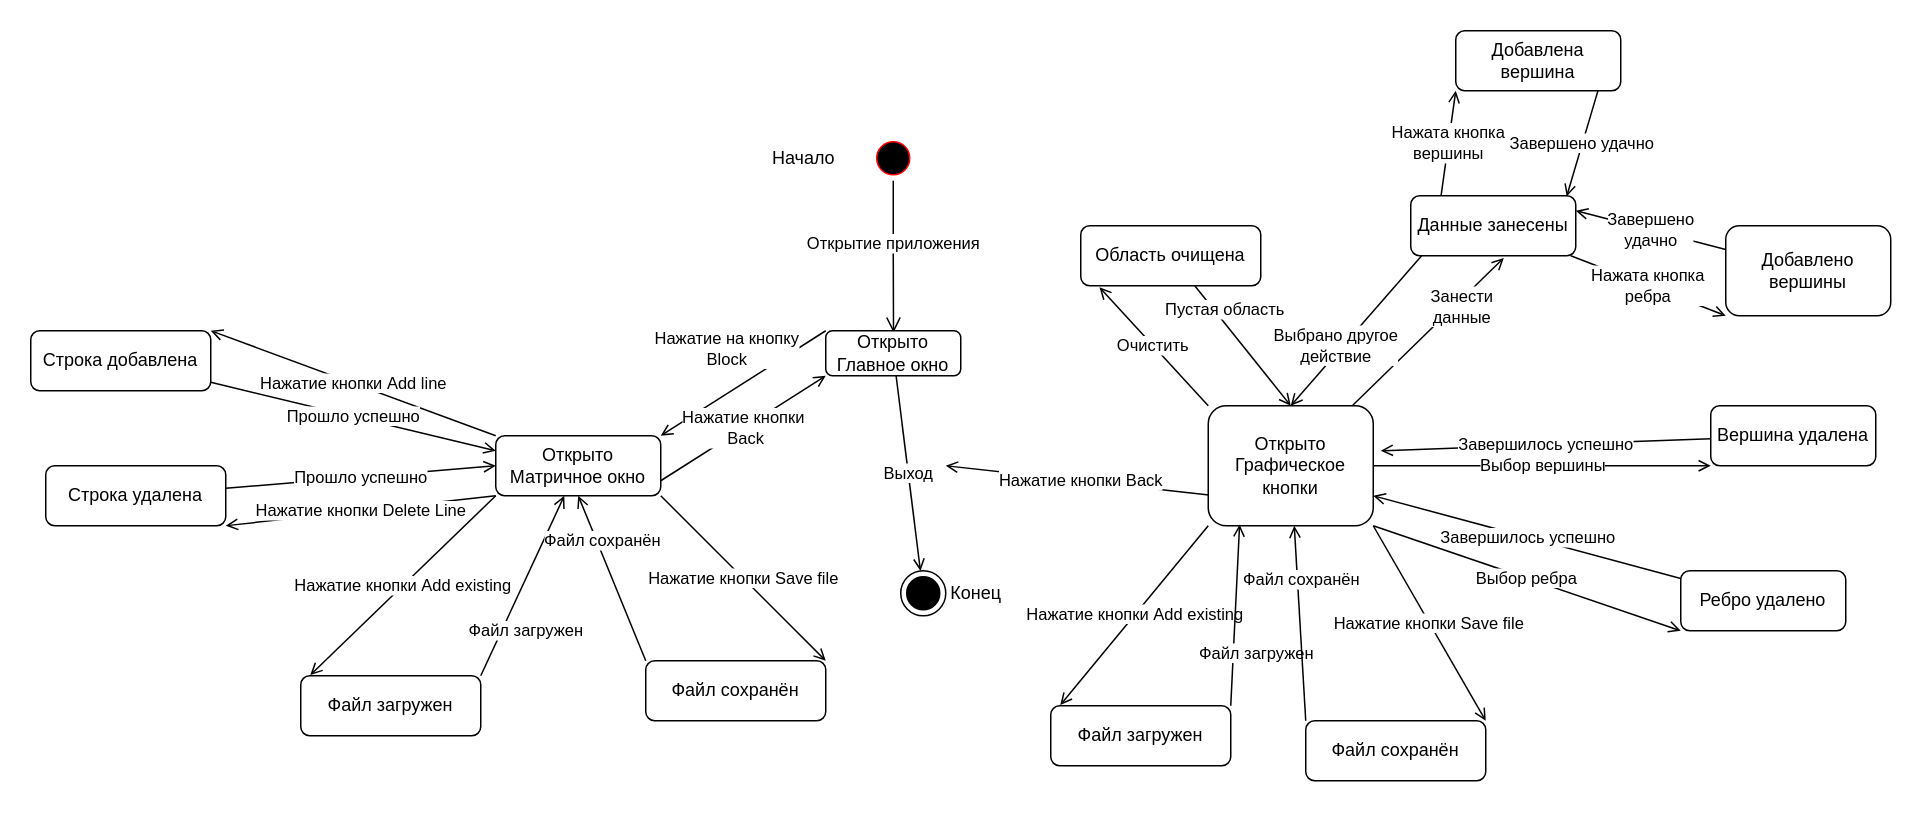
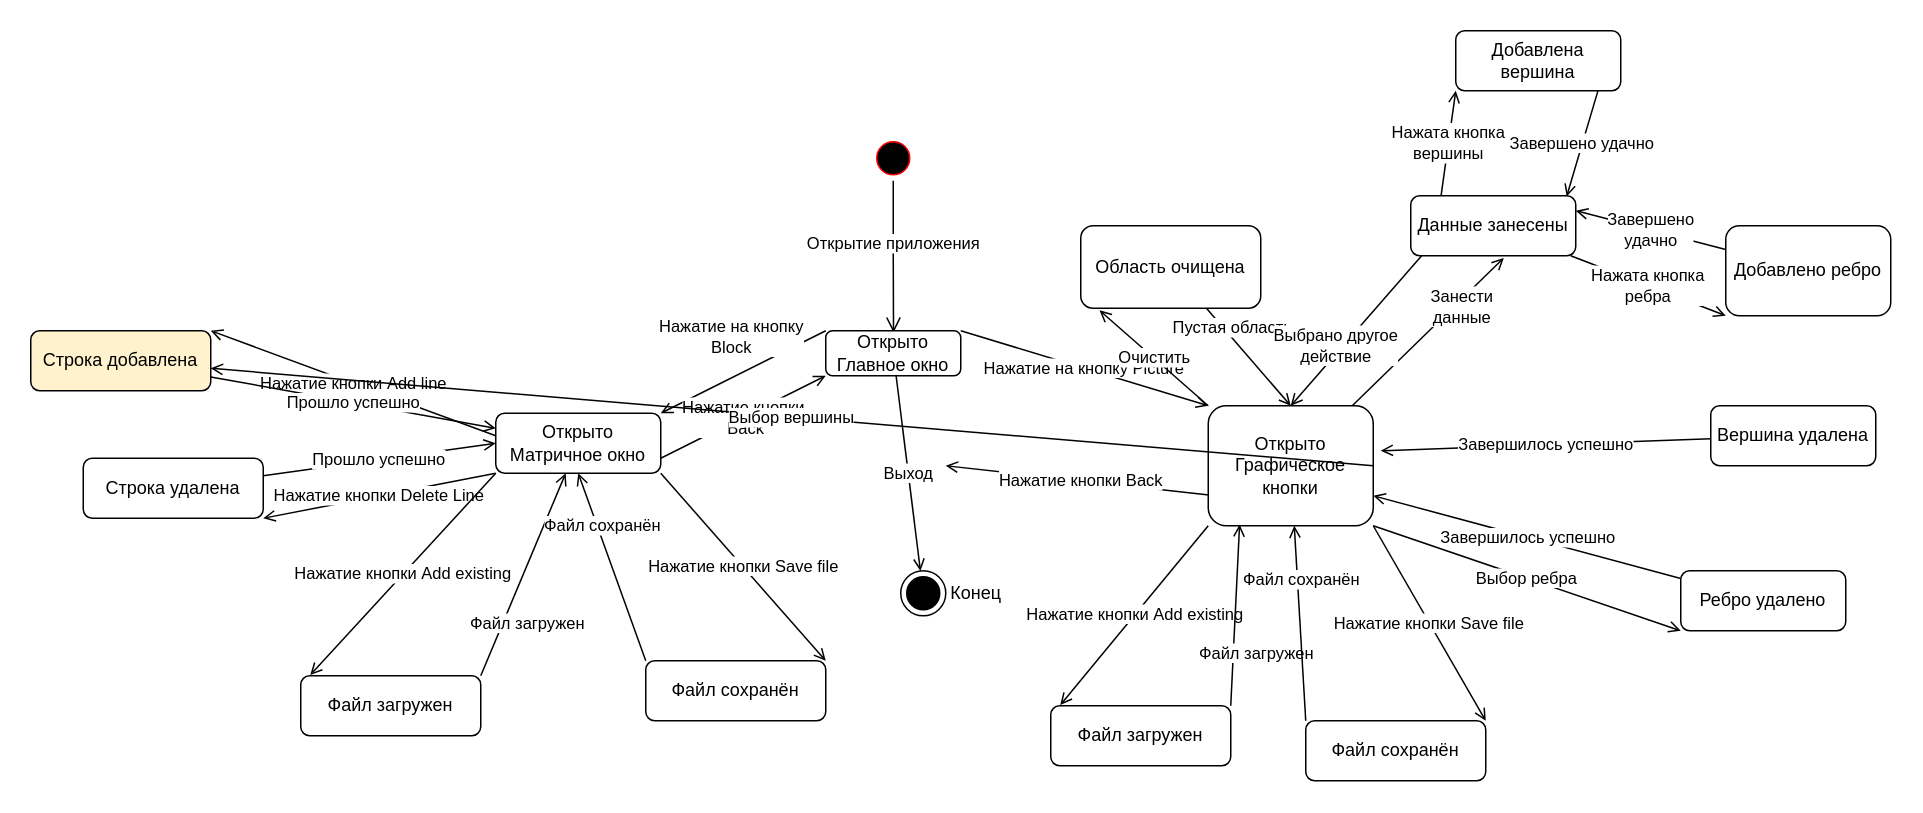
node "Начало": removed
node "Область очищена": size 180x60 -> 180x83
node "Добавлено вершины": label "Добавлено вершины" -> "Добавлено ребро"
node "Строка добавлена": fillcolor #ffffff -> #fff2cc
edge "Открыто Главное окно" -> "Открыто Графическое кнопки": added, label "Нажатие на кнопку Picture"
node "Открыто Матричное окно": moved (578, 466) -> (578, 443)
edge "Открыто Графическое кнопки" -> "Вершина удалена": now "Открыто Графическое кнопки" -> "Строка добавлена"
node "Строка удалена": moved (136, 496) -> (173, 488)
